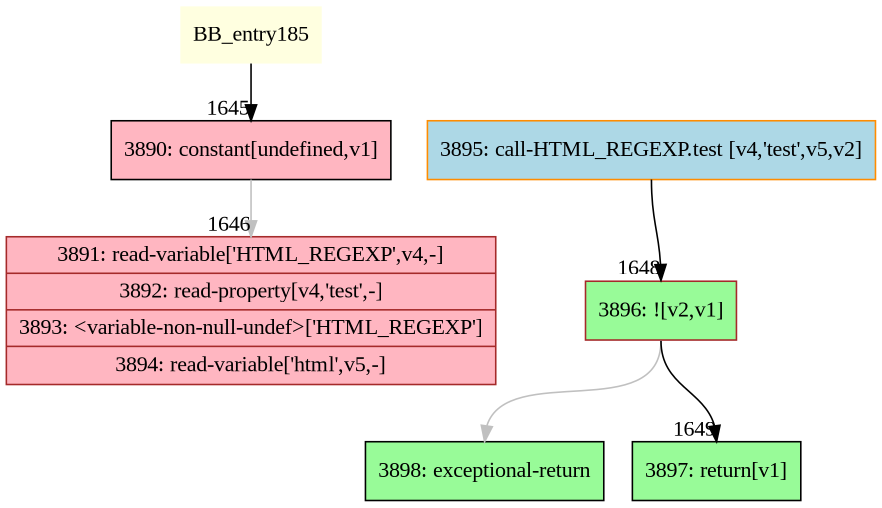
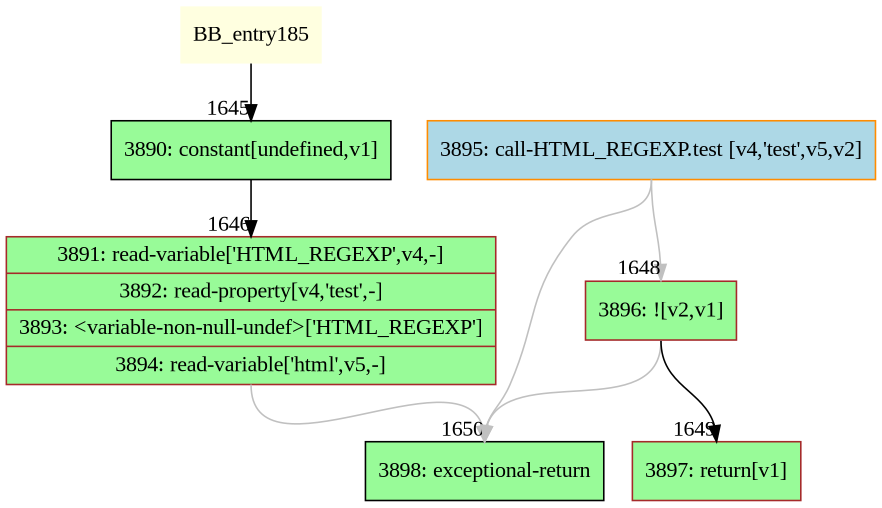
node "3890: constant[undefined,v1]": fillcolor lightpink -> palegreen
edge "3890: constant[undefined,v1]" -> "3891: read-variable['HTML_REGEXP',v4,-]": color gray -> black
edge "3895: call-HTML_REGEXP.test [v4,'test',v5,v2]" -> "3896: ![v2,v1]": color black -> gray
edge "3895: call-HTML_REGEXP.test [v4,'test',v5,v2]" -> "3898: exceptional-return": added
node "3891: read-variable['HTML_REGEXP',v4,-]": fillcolor lightpink -> palegreen
edge "3891: read-variable['HTML_REGEXP',v4,-]" -> "3898: exceptional-return": added
node "3897: return[v1]": color black -> brown
